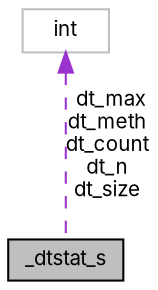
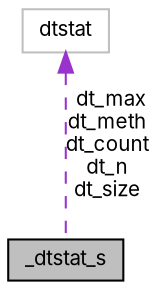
node "int": label "int" -> "dtstat"
